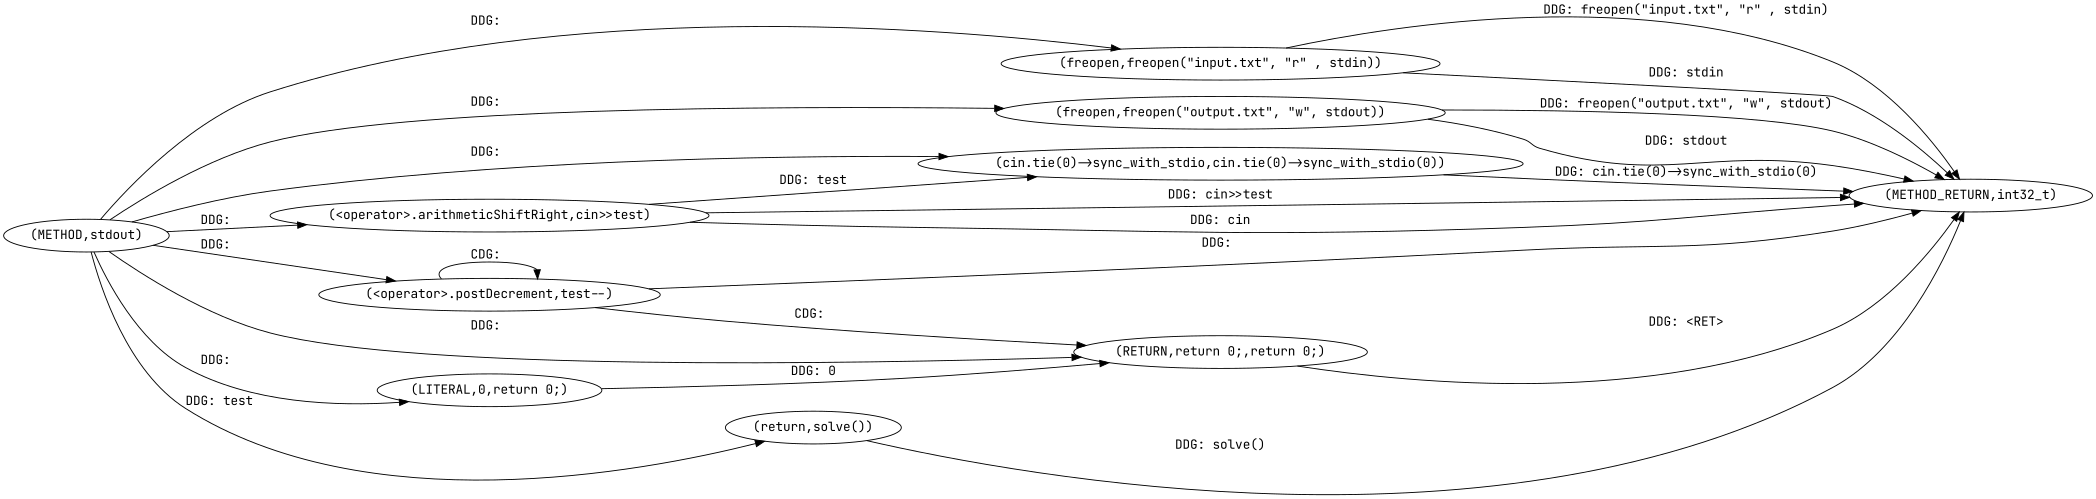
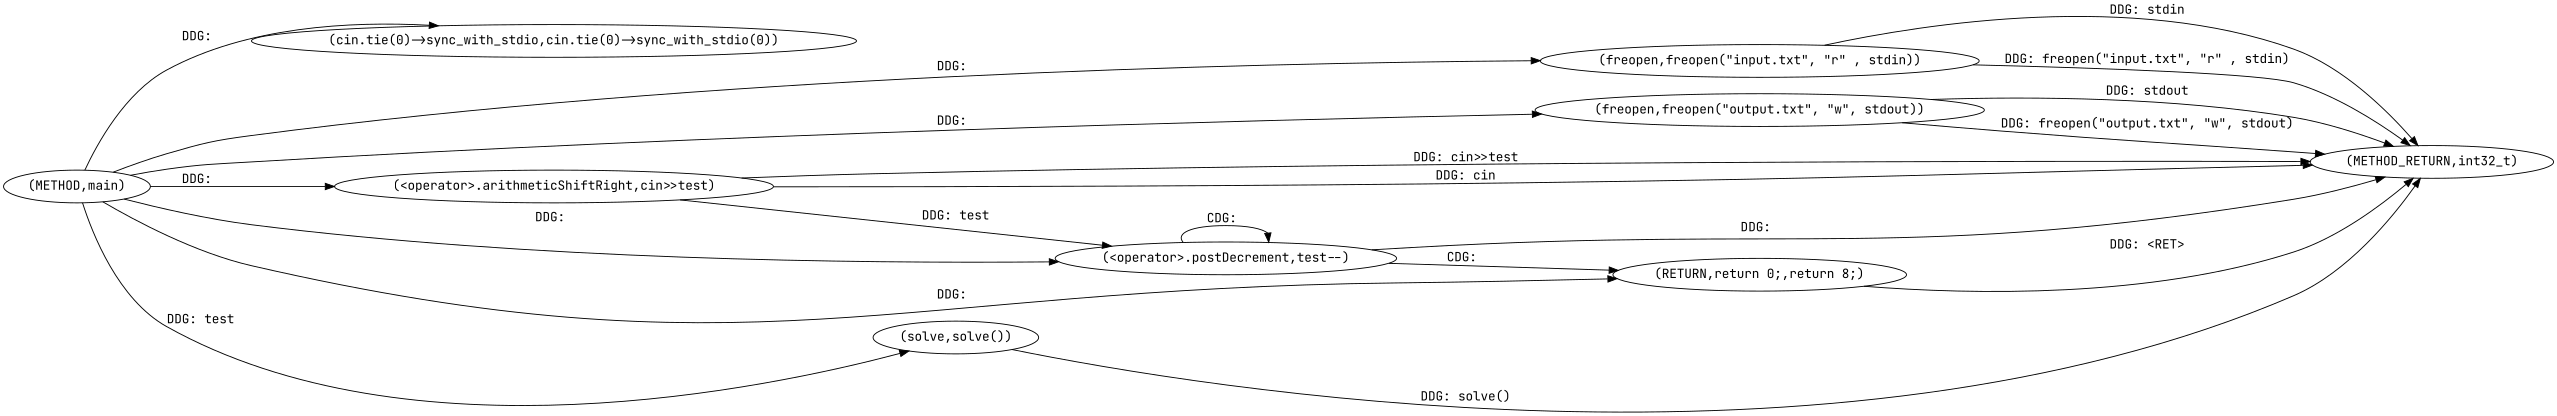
edge "(cin.tie(0)->sync_with_stdio,cin.tie(0)->sync_with_stdio(0))" -> "(METHOD_RETURN,int32_t)": removed, label "DDG: cin.tie(0)->sync_with_stdio(0)"
edge "(<operator>.arithmeticShiftRight,cin>>test)" -> "(cin.tie(0)->sync_with_stdio,cin.tie(0)->sync_with_stdio(0))": now "(<operator>.arithmeticShiftRight,cin>>test)" -> "(<operator>.postDecrement,test--)"
node "(METHOD,stdout)": label "(METHOD,stdout)" -> "(METHOD,main)"
node "(RETURN,return 0;,return 0;)": label "(RETURN,return 0;,return 0;)" -> "(RETURN,return 0;,return 8;)"
node "(LITERAL,0,return 0;)": removed
node "(return,solve())": label "(return,solve())" -> "(solve,solve())"
